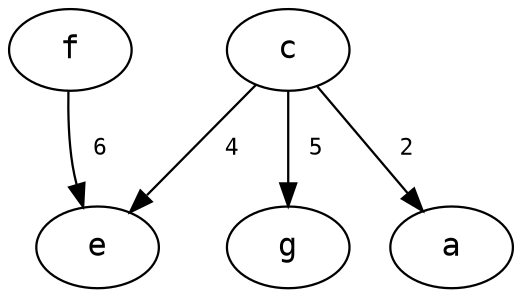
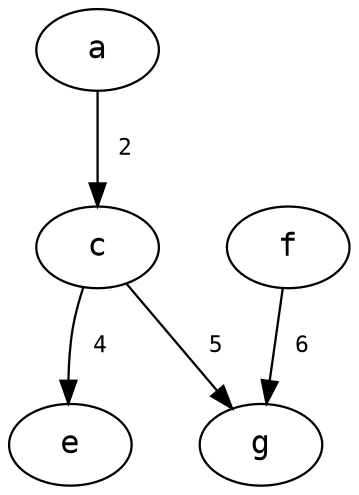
edge "f" -> "e": now "f" -> "g"
edge "c" -> "a": reversed
